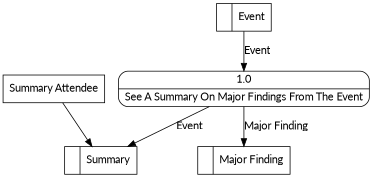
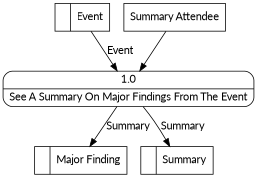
edge "Summary Attendee" -> "Summary": now "Summary Attendee" -> "1.0"
edge "1.0" -> "Summary": label "Event" -> "Summary"
edge "1.0" -> "Major Finding": label "Major Finding" -> "Summary"
